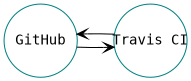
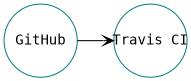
edge "Travis CI" -> "GitHub": removed
